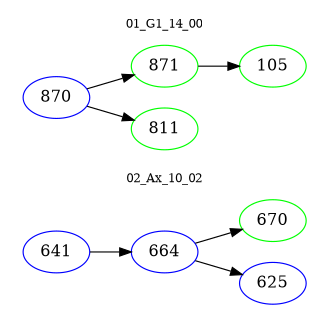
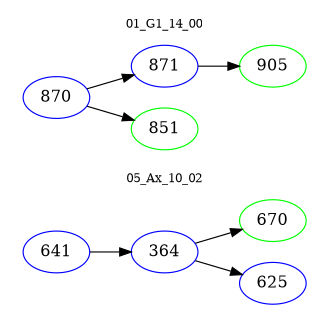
node "871": color green -> blue
node "105": label "105" -> "905"
node "811": label "811" -> "851"
cluster "02_Ax_10_02": label "02_Ax_10_02" -> "05_Ax_10_02"
node "664": label "664" -> "364"
